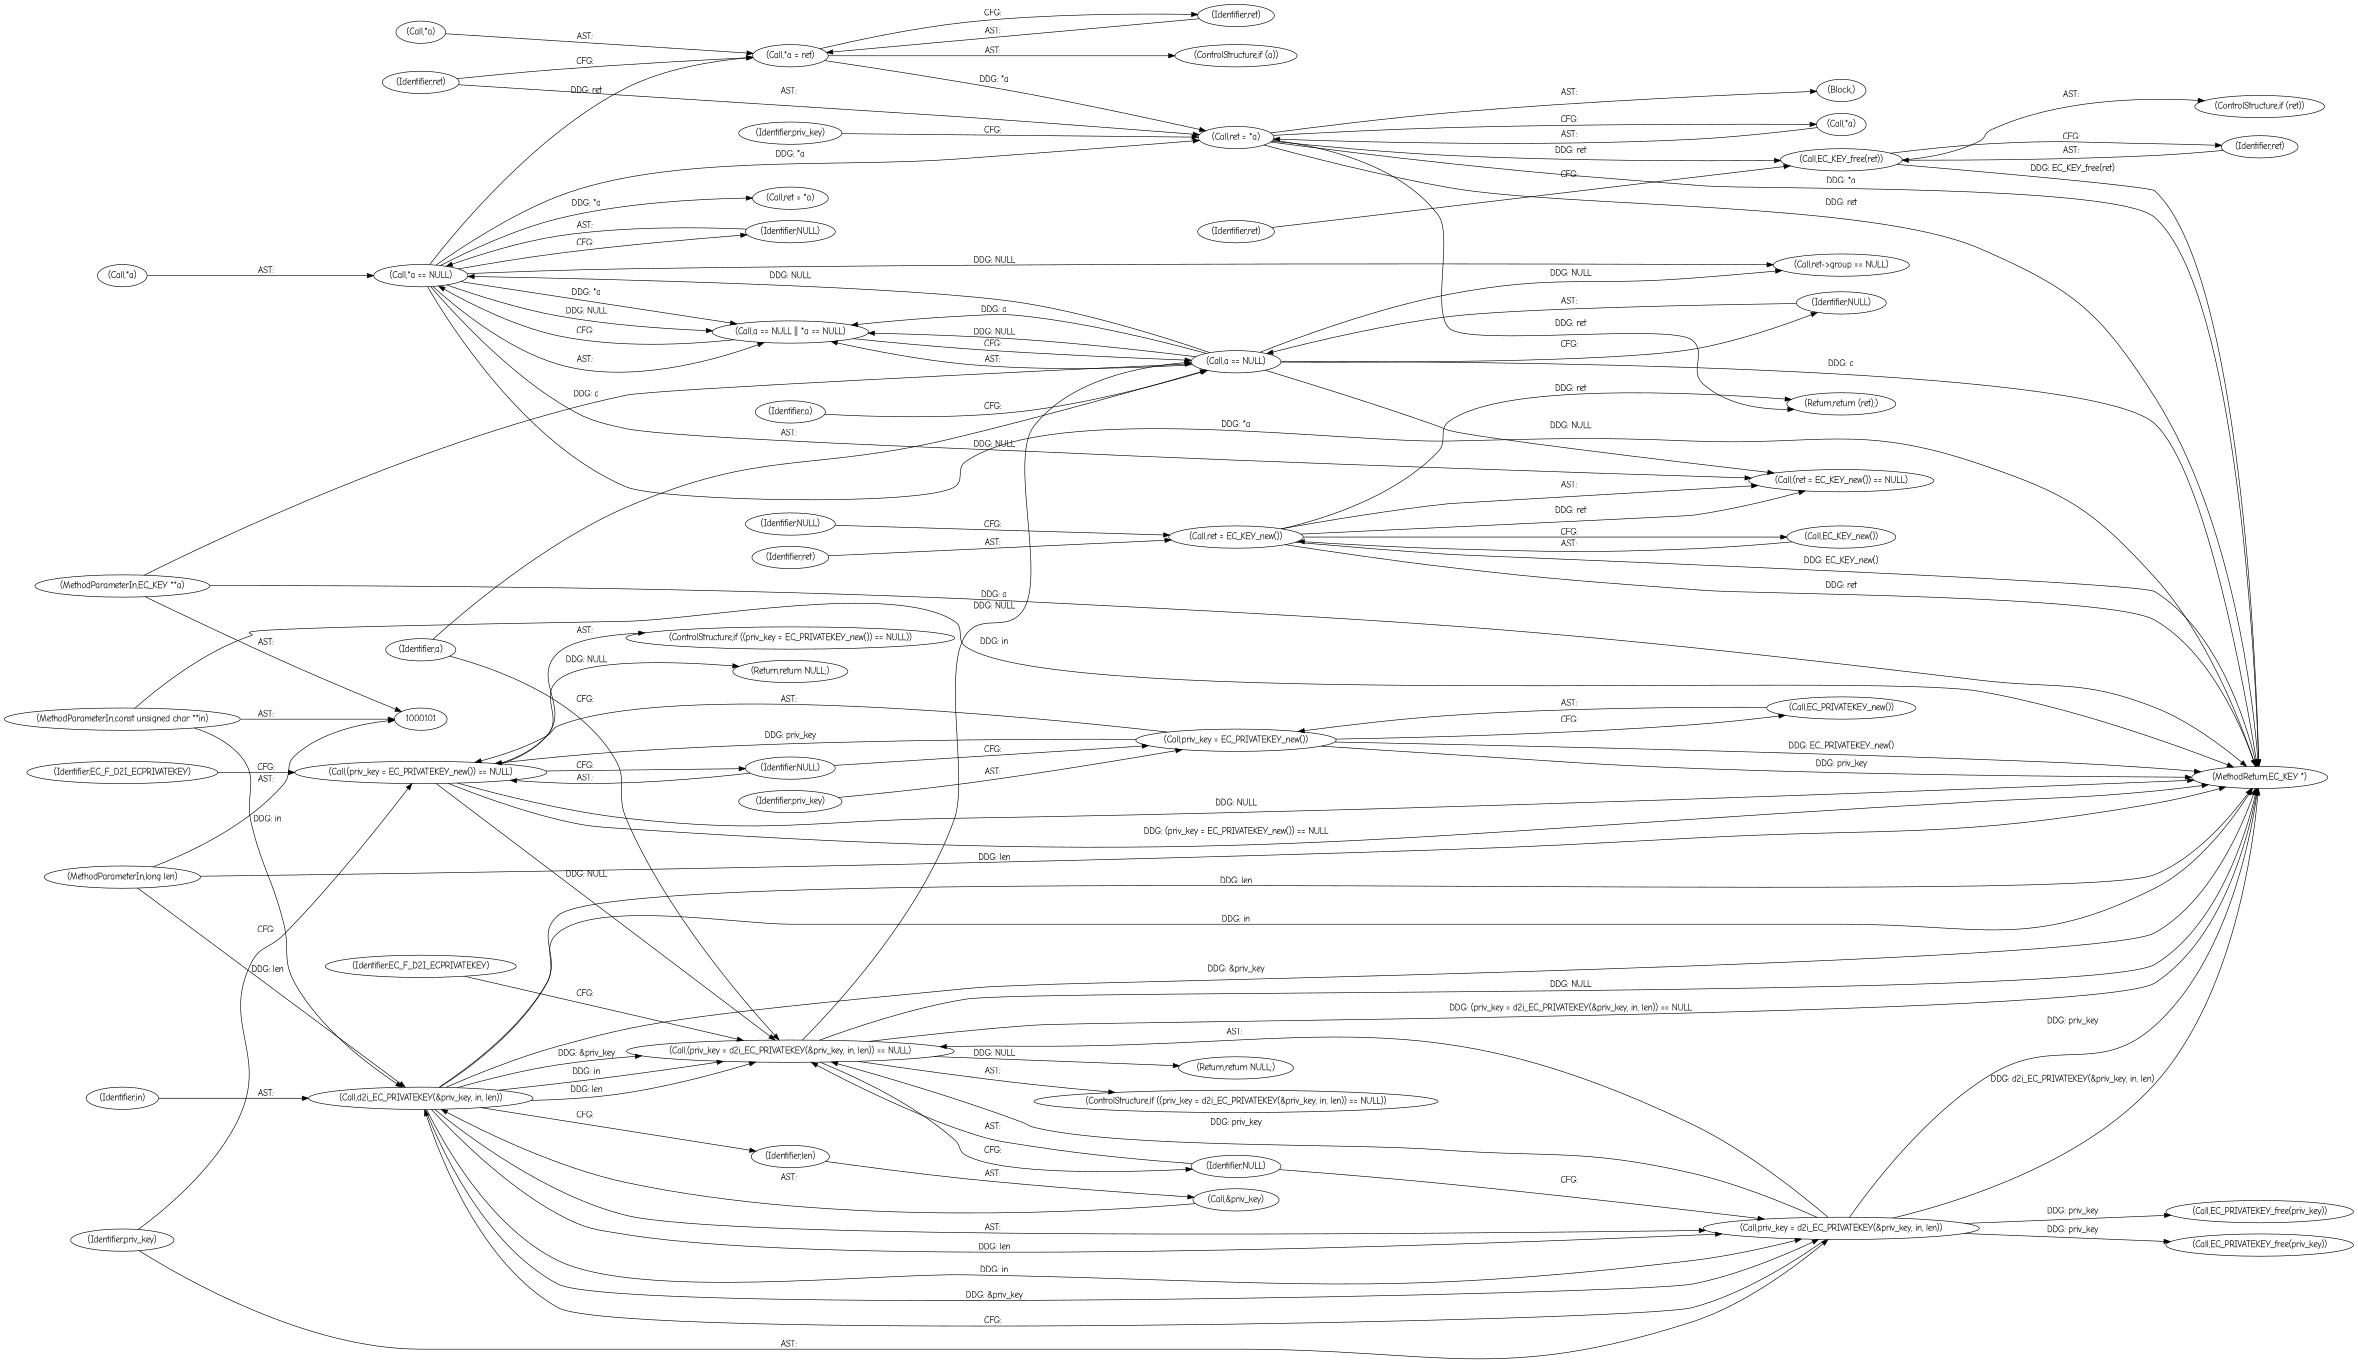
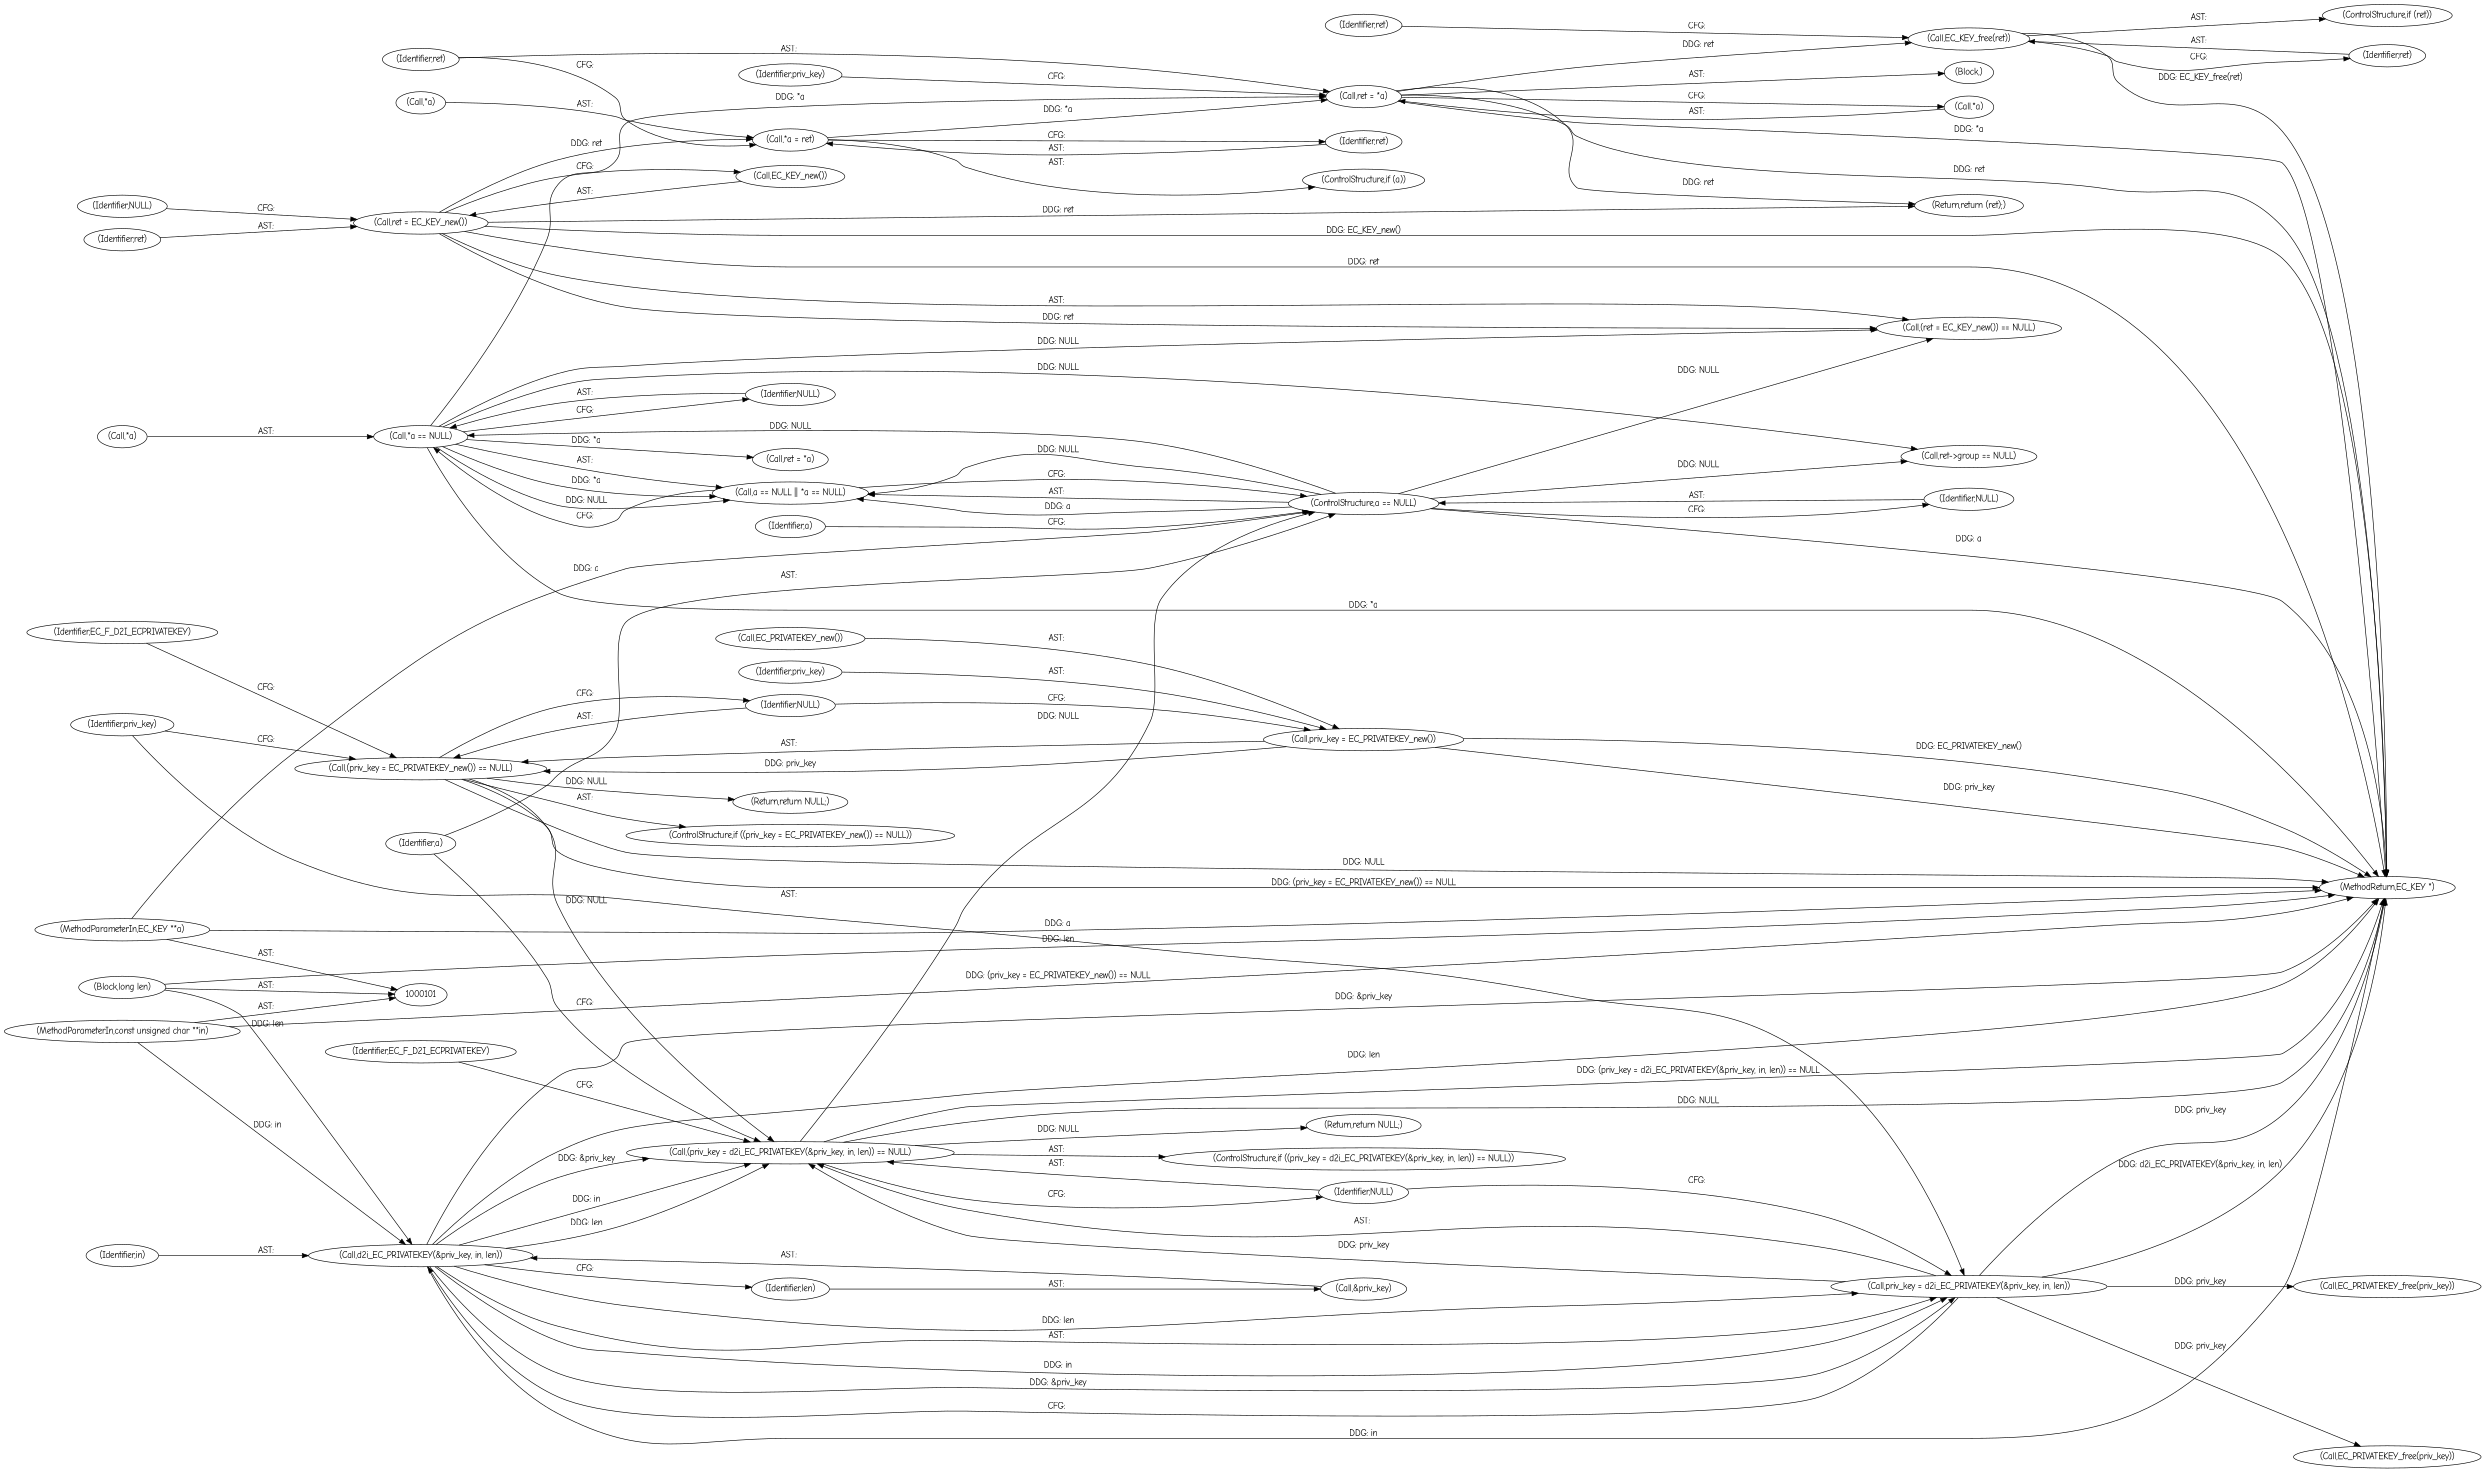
edge "(Call,*a == NULL)" -> "(Call,*a = ret)": now "(Call,ret = EC_KEY_new())" -> "(Call,*a = ret)"
node "(Call,a == NULL)": label "(Call,a == NULL)" -> "(ControlStructure,a == NULL)"
edge "(MethodParameterIn,const unsigned char **in)" -> "(MethodReturn,EC_KEY *)": label "DDG: in" -> "DDG: (priv_key = EC_PRIVATEKEY_new()) == NULL"
edge "(Call,priv_key = EC_PRIVATEKEY_new())" -> "(Call,EC_PRIVATEKEY_new())": removed, label "CFG:"
node "(MethodParameterIn,long len)": label "(MethodParameterIn,long len)" -> "(Block,long len)"
